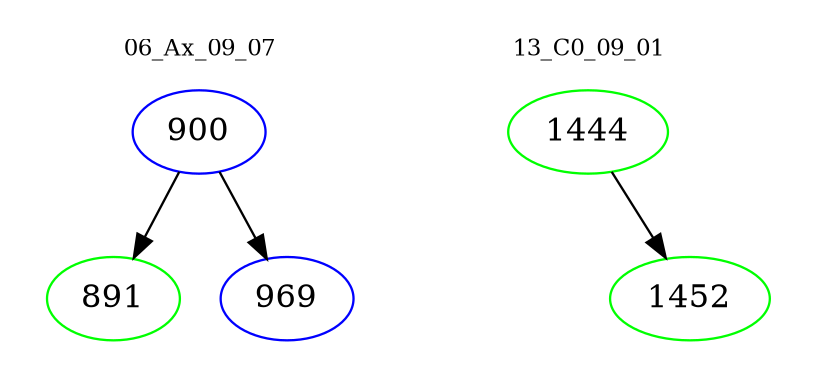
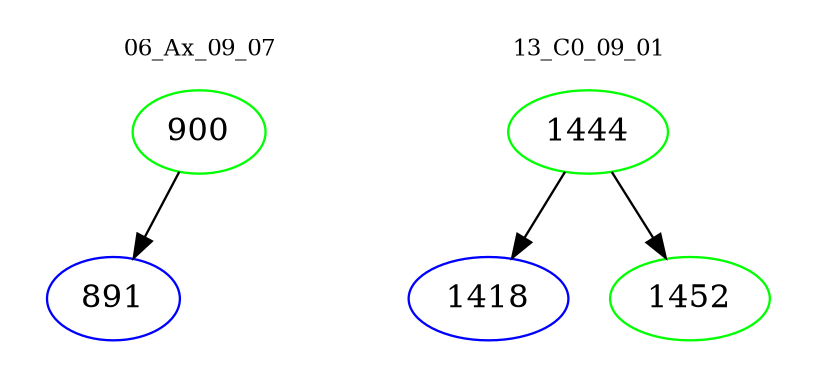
node "900": color blue -> green
node "891": color green -> blue
node "969": removed
node "1418": added
